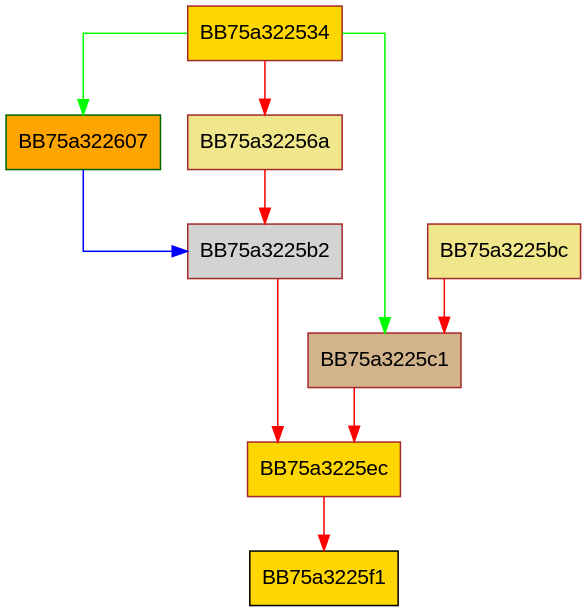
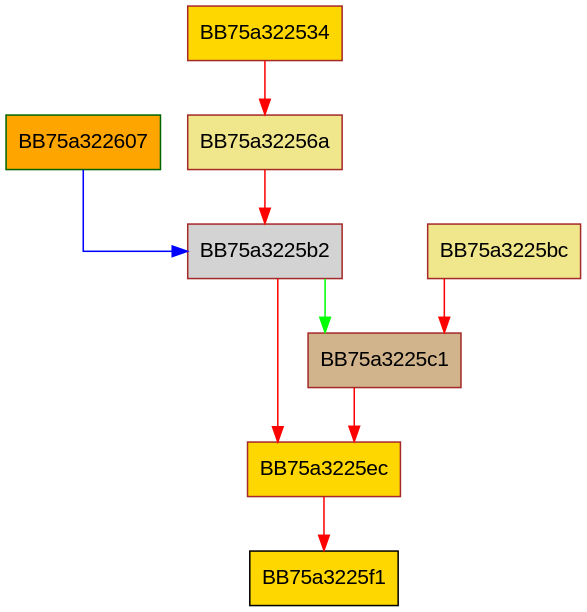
edge "BB75a322534" -> "BB75a322607": removed
edge "BB75a322534" -> "BB75a3225c1": now "BB75a3225b2" -> "BB75a3225c1"
